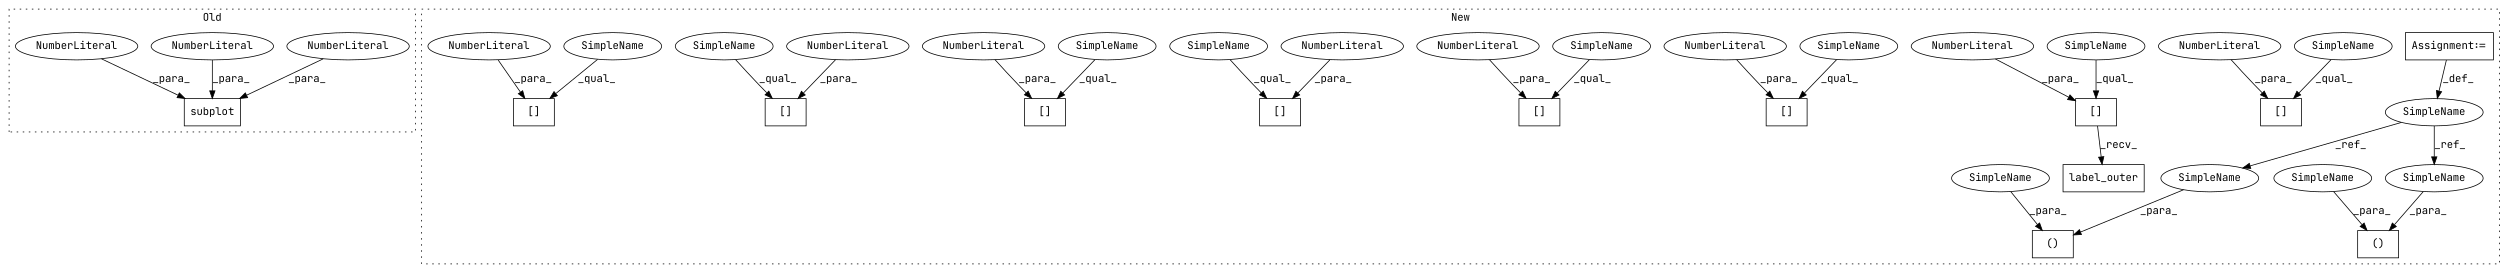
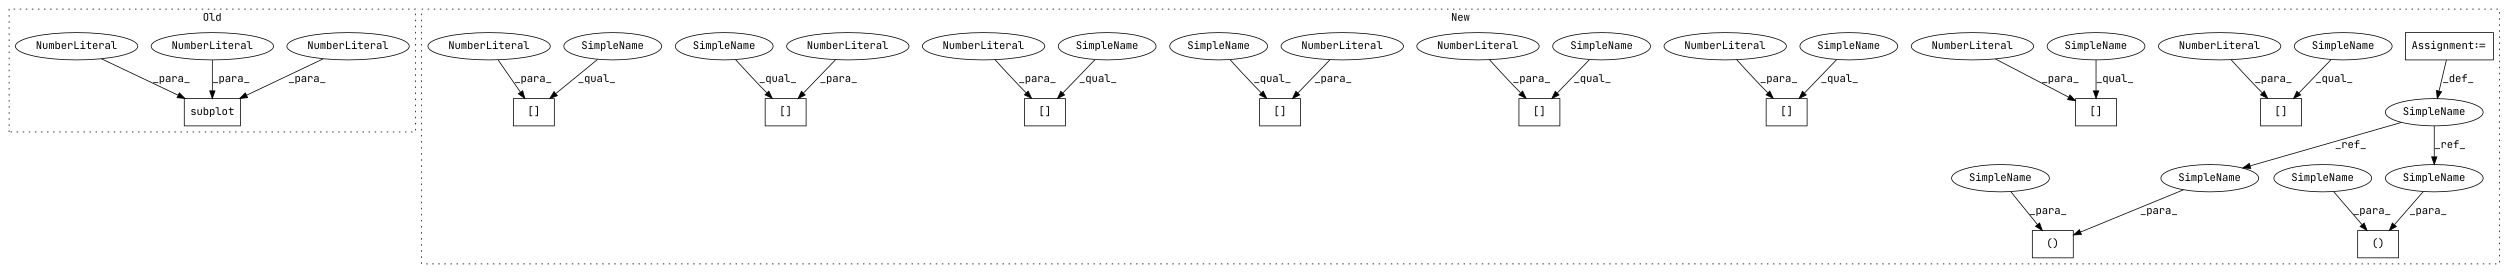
node "label_outer": removed
